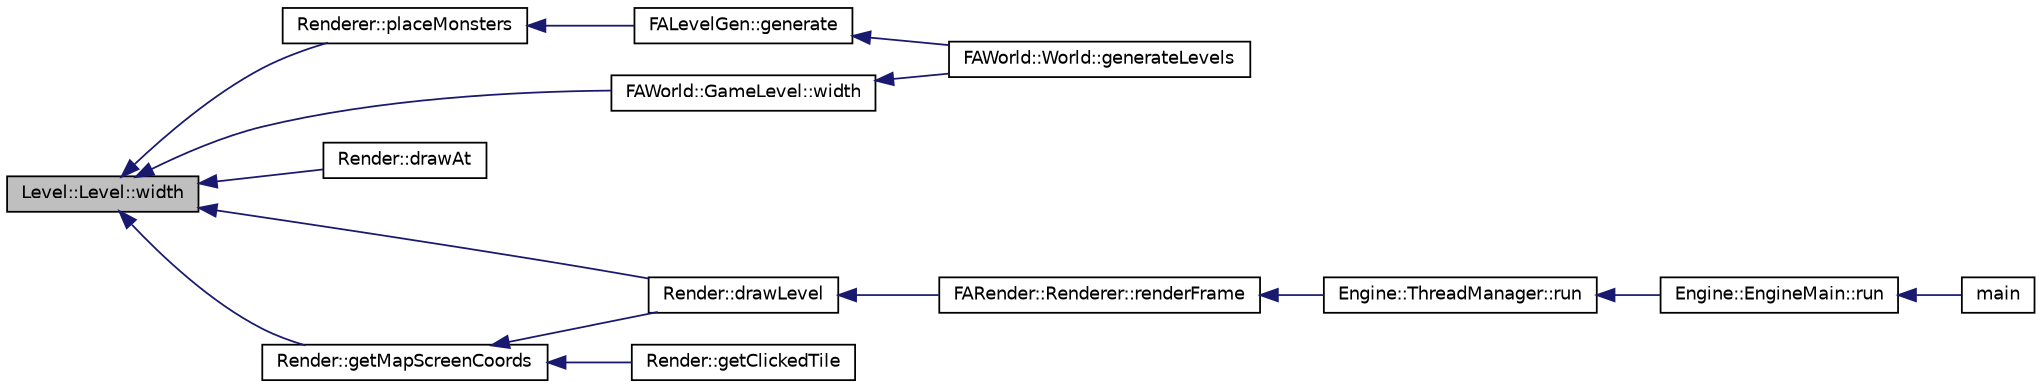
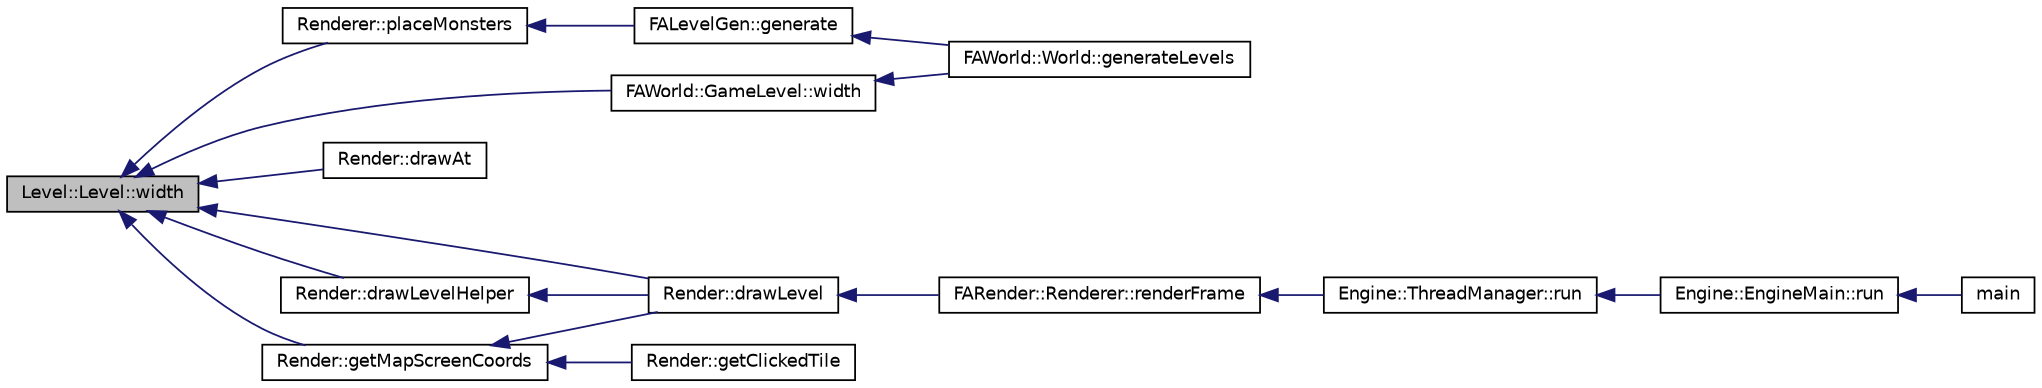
node "Render::drawLevelHelper": added
